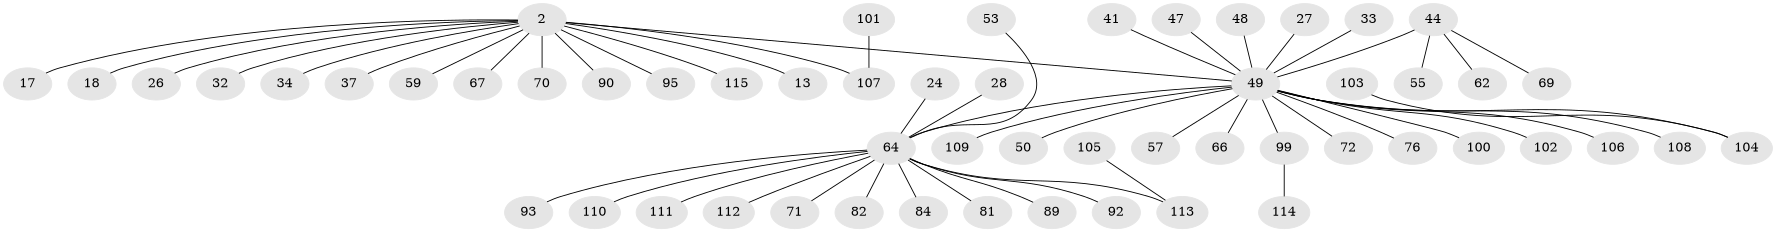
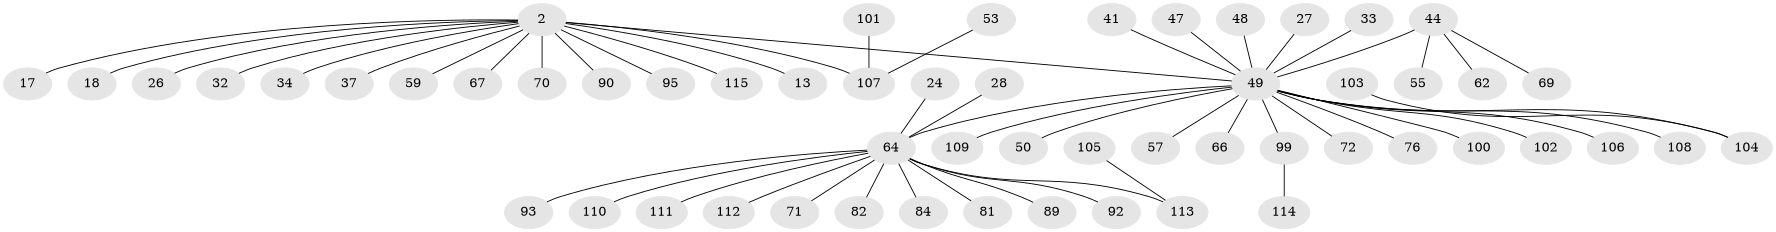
edge "53" -- "64": now "53" -- "107"
